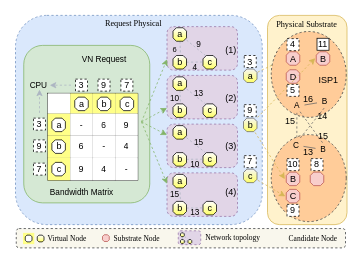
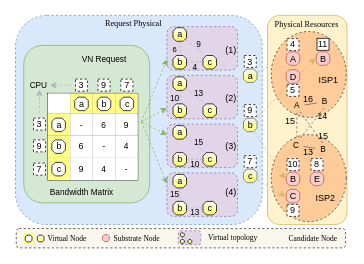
node "Physical Substrate": label "Physical Substrate" -> "Physical Resources"
node "E": added
node "ISP2": added
node "Network topology": label "Network topology" -> "Virtual topology"
